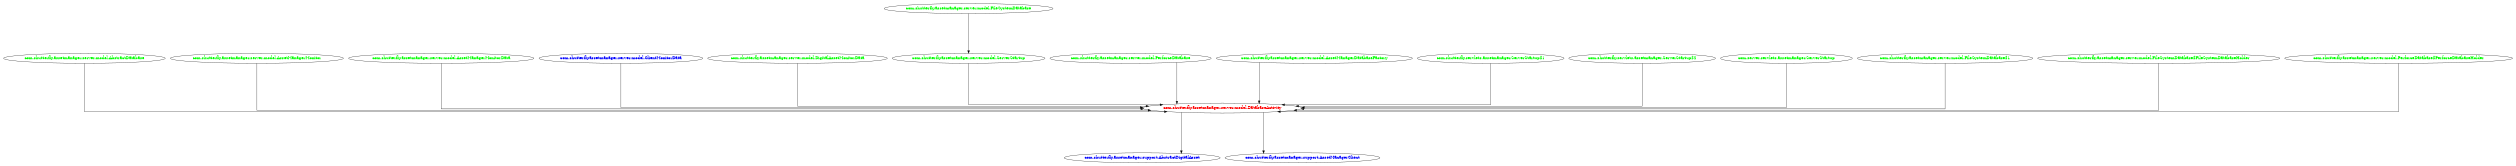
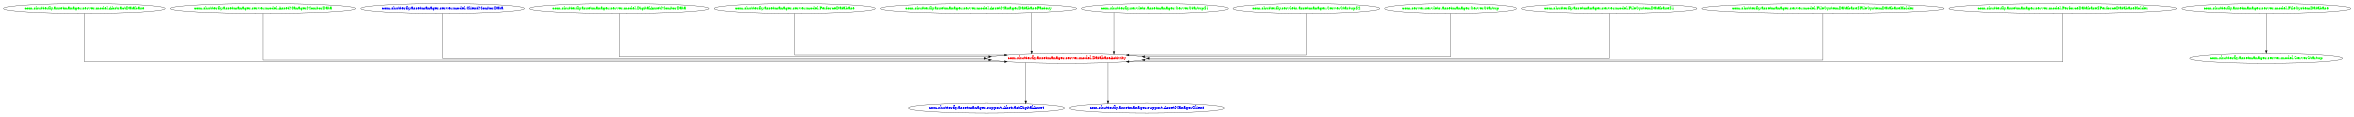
node "com.shutterfly.assetmanager.server.model.AssetManagerMonitor": removed
edge "com.shutterfly.assetmanager.server.model.ServerStartup" -> "com.shutterfly.assetmanager.server.model.DatabaseActivity": removed
